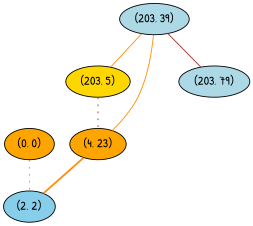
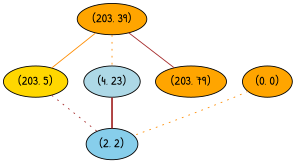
node "(203, 39)": fillcolor lightblue -> orange
node "(203, 79)": fillcolor lightblue -> orange
edge "(203, 39)" -- "(4, 23)": style solid -> dotted
edge "(203, 5)" -- "(4, 23)": now "(203, 5)" -- "(2, 2)"
node "(4, 23)": fillcolor orange -> lightblue
edge "(4, 23)" -- "(2, 2)": color darkorange -> brown
